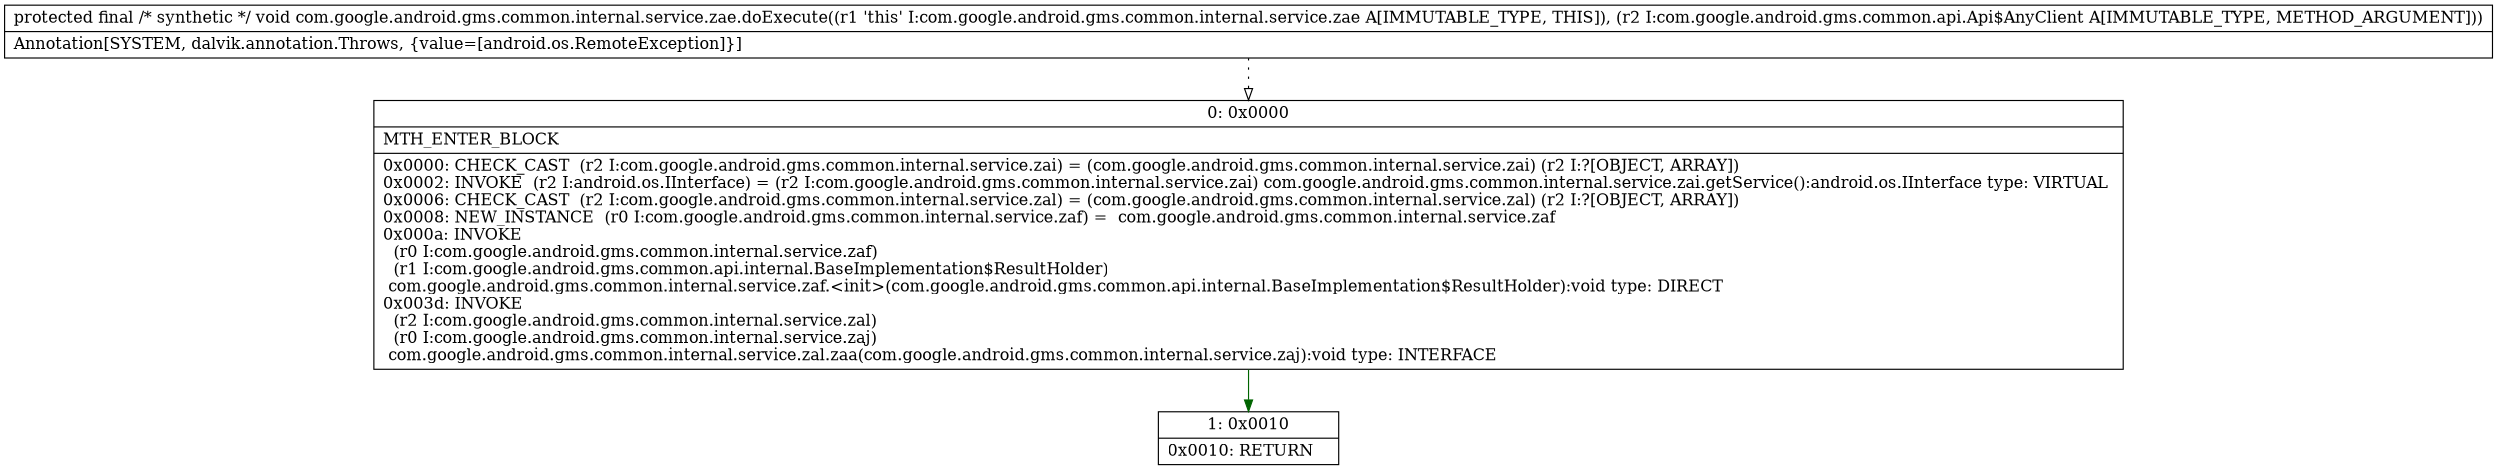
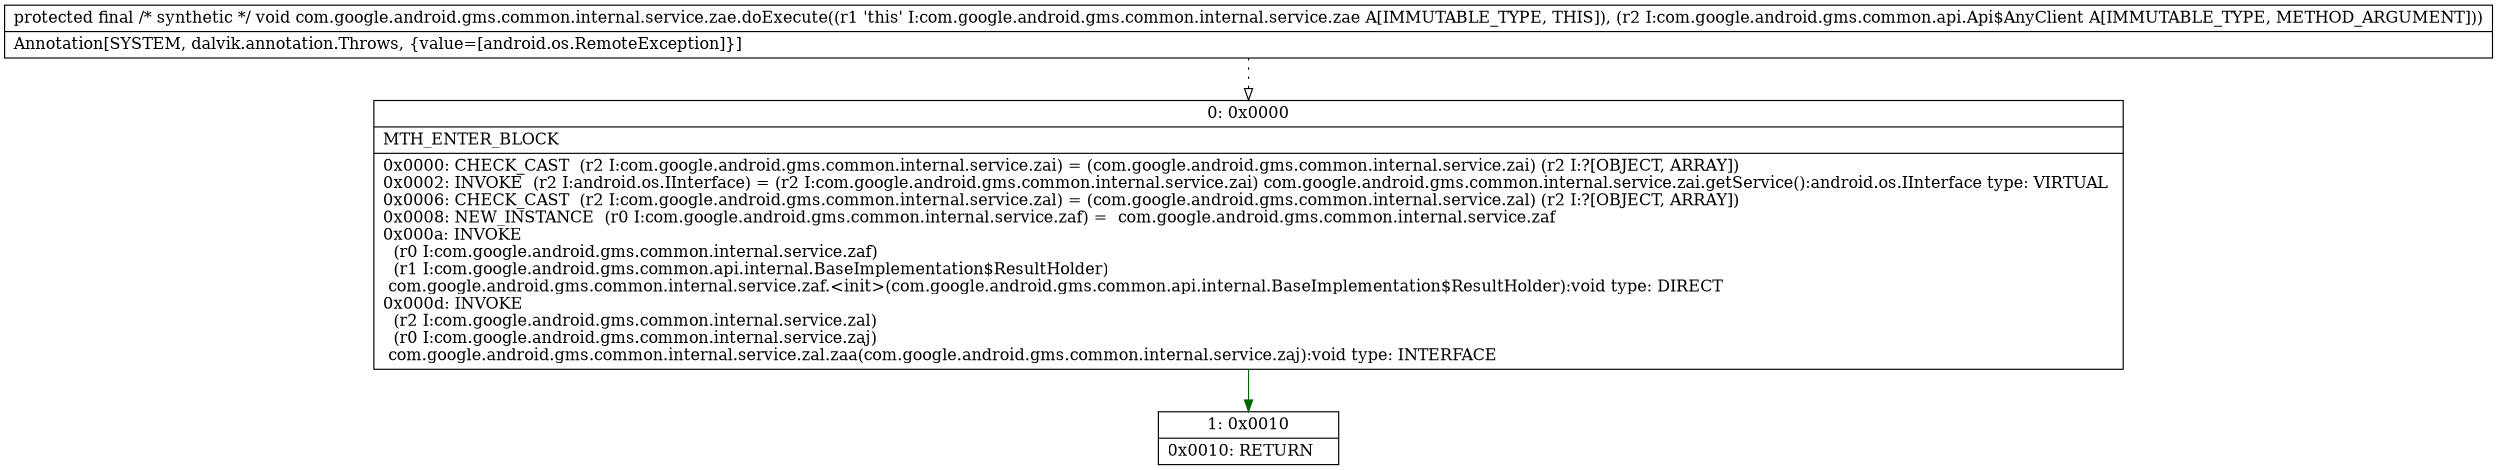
node "0: 0x0000": text "0x003d: INVOKE" -> "0x000d: INVOKE"
